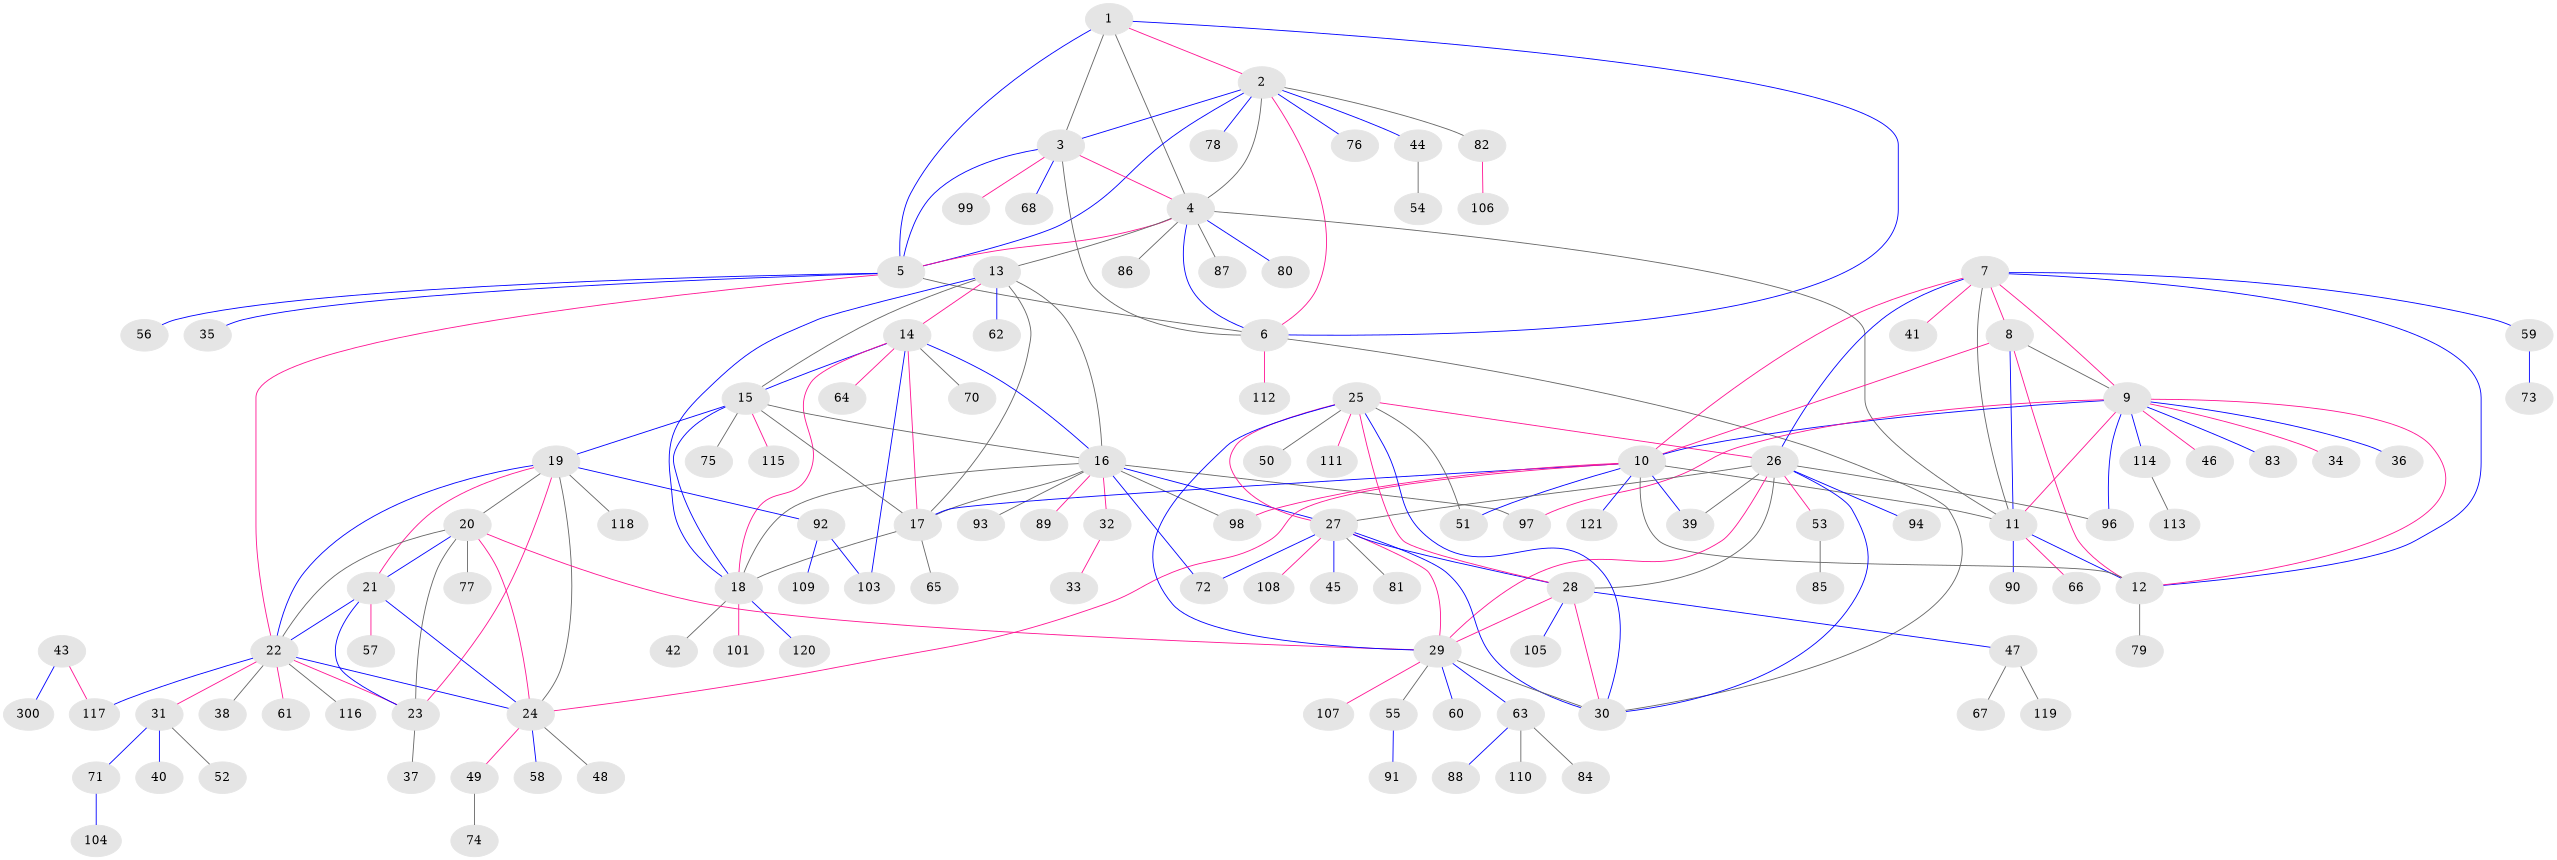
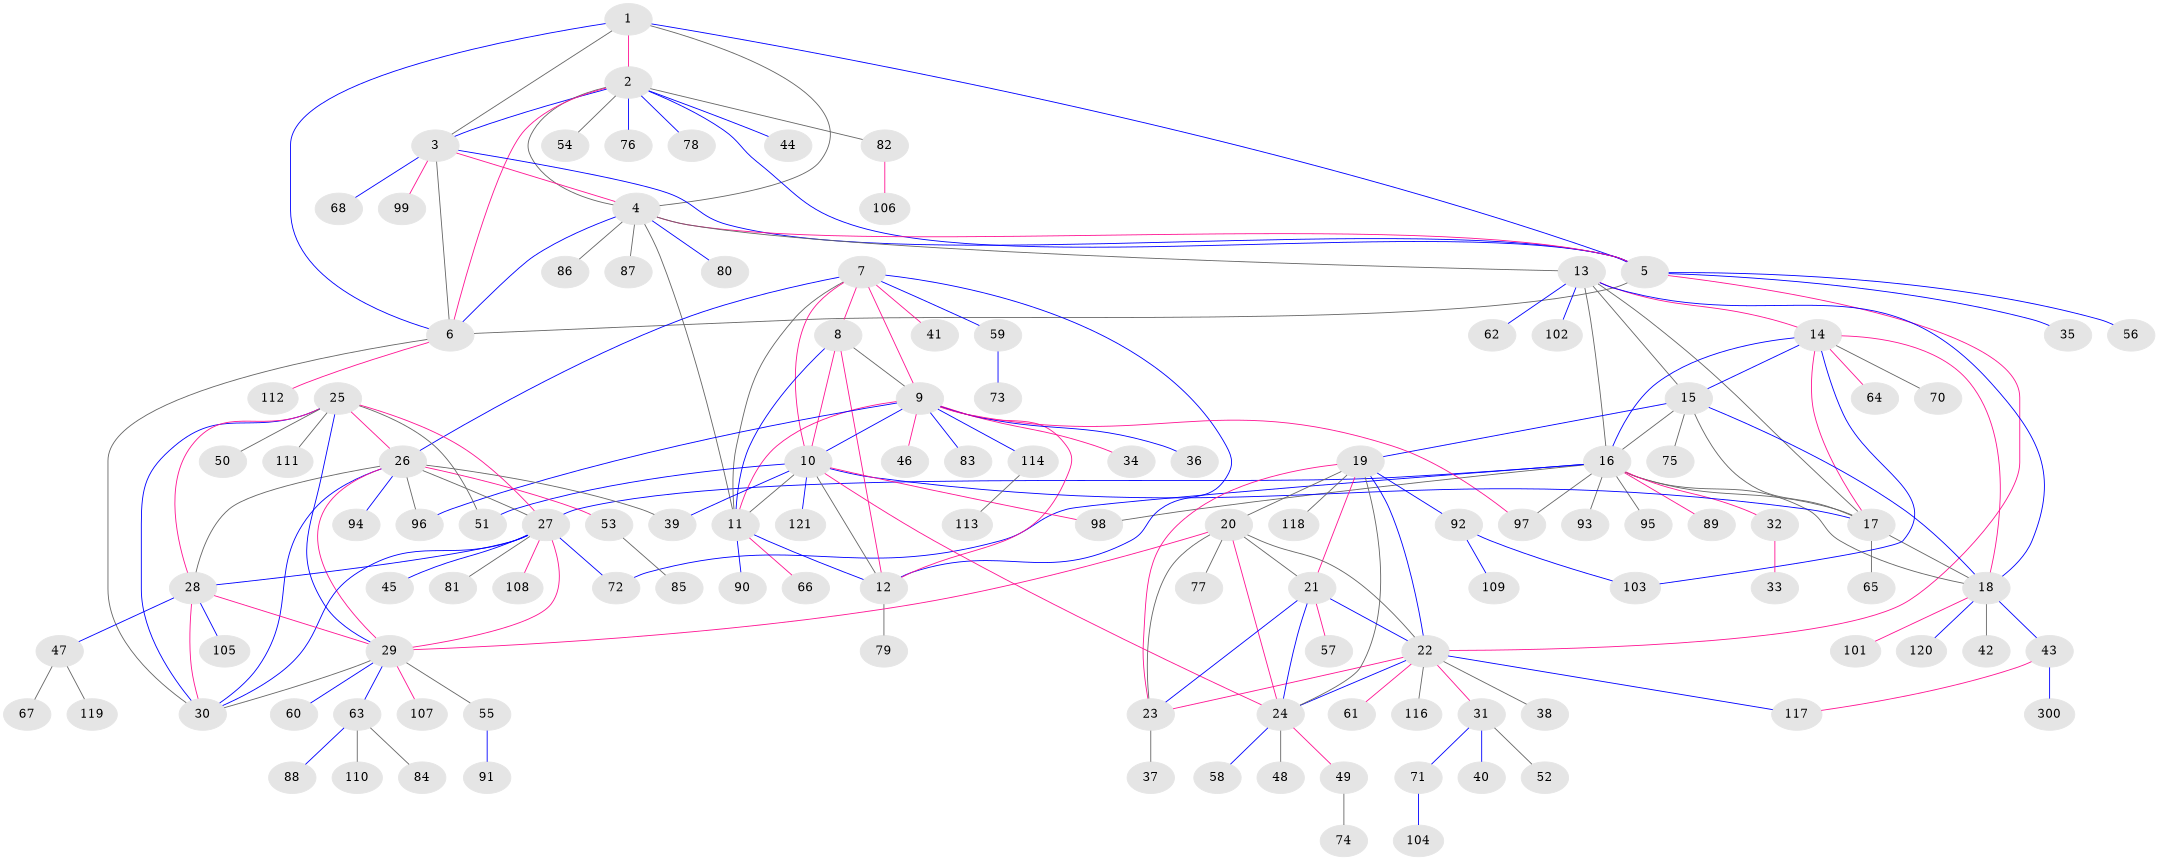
edge "44" -- "54": now "2" -- "54"
node "102": added
edge "25" -- "111": color deeppink -> gray40
node "115": removed
node "95": added
edge "20" -- "21": color blue -> gray40
edge "18" -- "43": added
